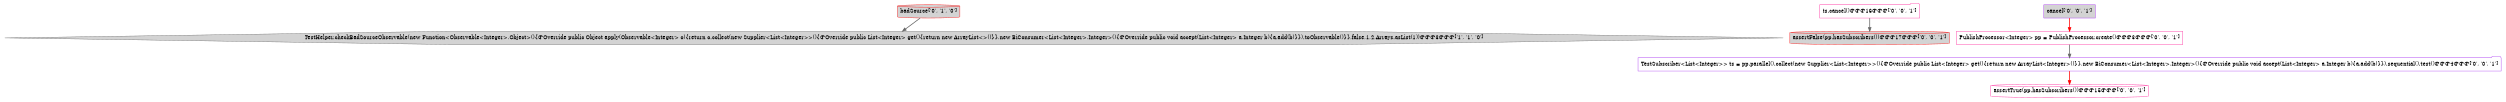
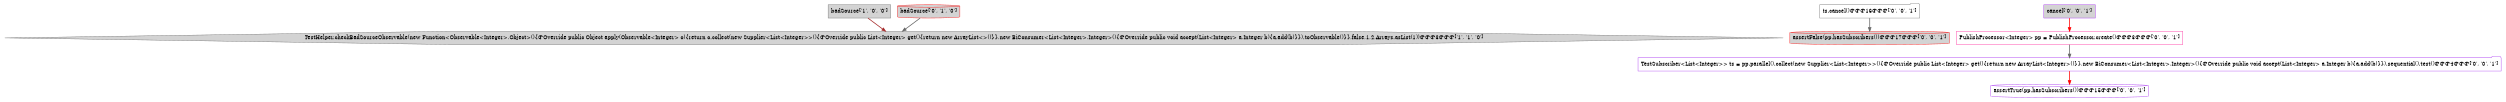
node "badSource['1', '0', '0']": added
node "ts.cancel()@@@16@@@['0', '0', '1']": color deeppink -> gray40
node "assertTrue(pp.hasSubscribers())@@@15@@@['0', '0', '1']": color deeppink -> purple
